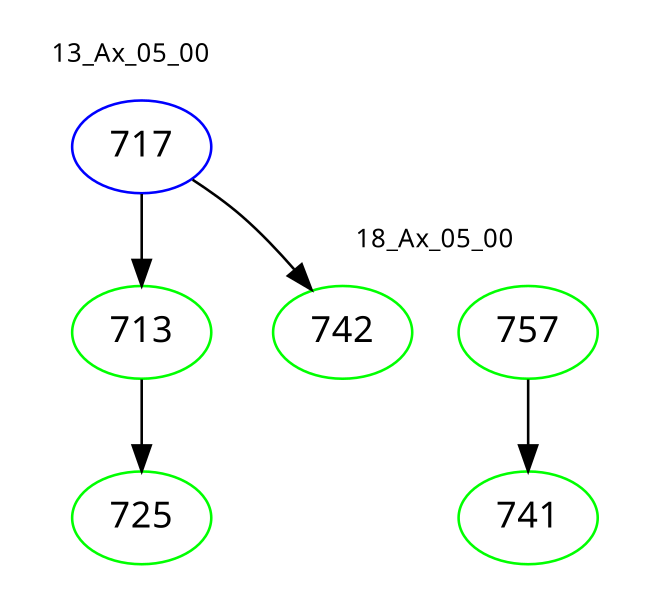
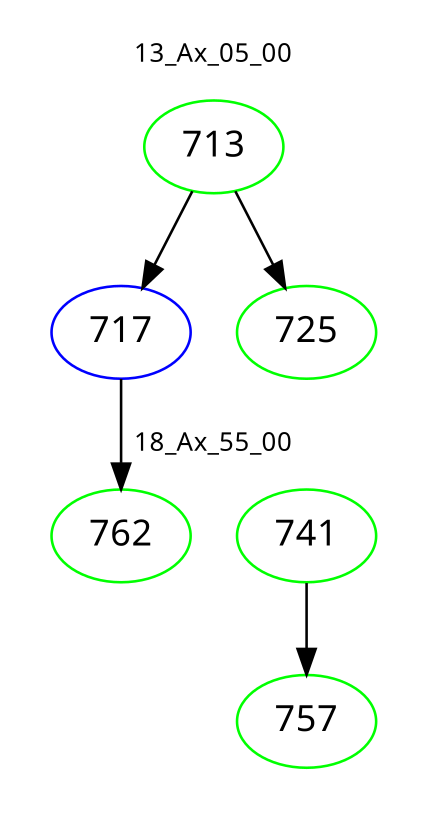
edge "717" -> "713": reversed
cluster "18_Ax_05_00": label "18_Ax_05_00" -> "18_Ax_55_00"
node "742": label "742" -> "762"
edge "757" -> "741": reversed
